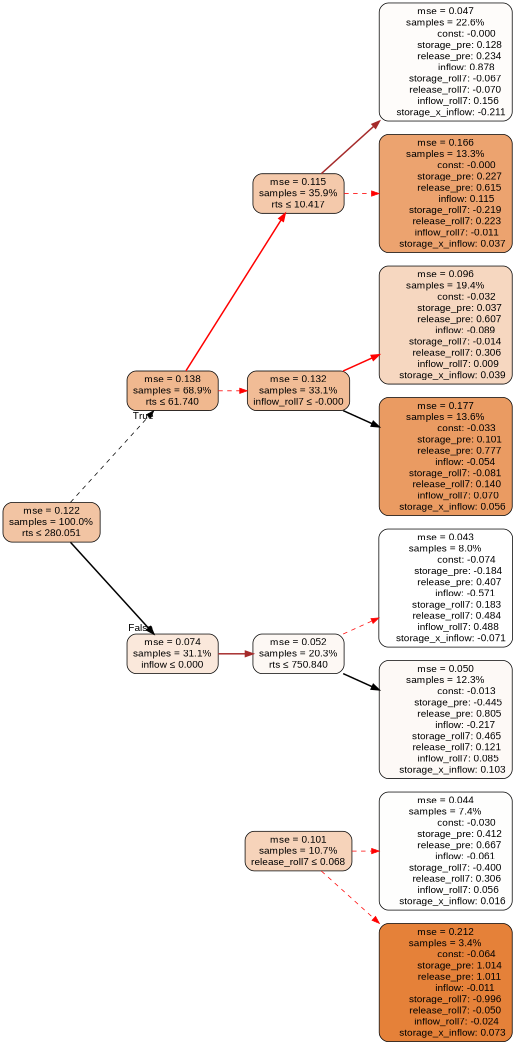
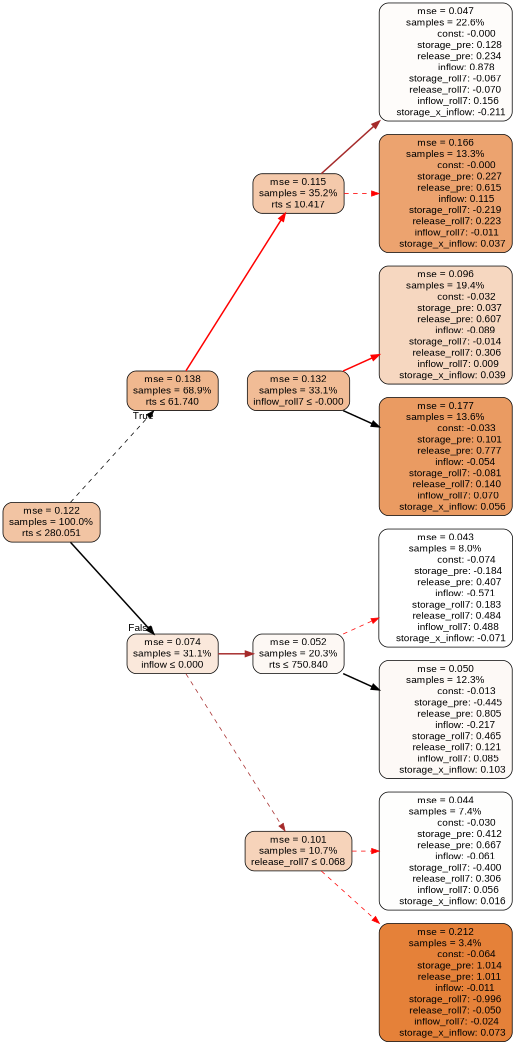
node "mse = 0.115 samples = 35.9% rts ≤ 10.417": label "mse = 0.115 samples = 35.9% rts ≤ 10.417" -> "mse = 0.115 samples = 35.2% rts ≤ 10.417"
edge "mse = 0.138 samples = 68.9% rts ≤ 61.740" -> "mse = 0.132 samples = 33.1% inflow_roll7 ≤ -0.000": removed
edge "mse = 0.074 samples = 31.1% inflow ≤ 0.000" -> "mse = 0.101 samples = 10.7% release_roll7 ≤ 0.068": added
